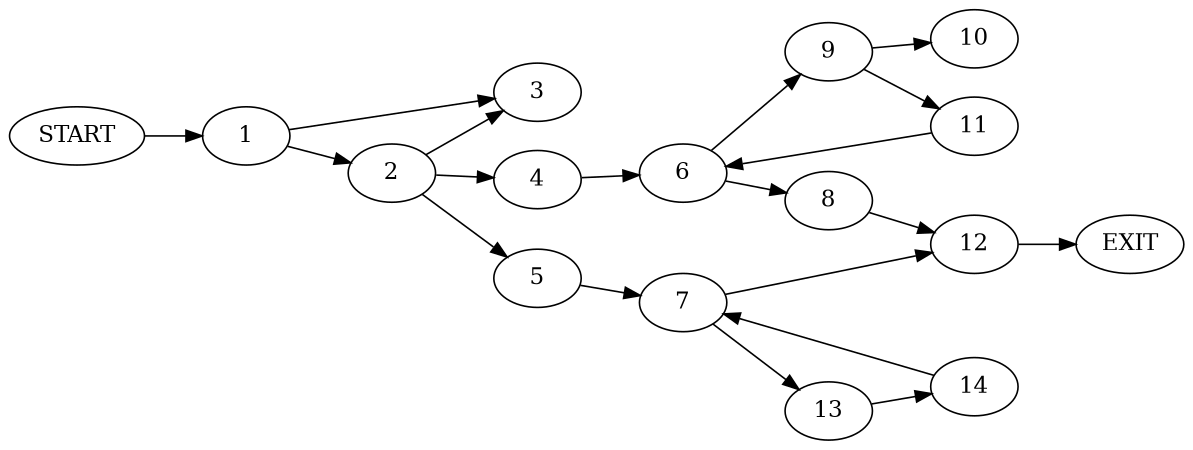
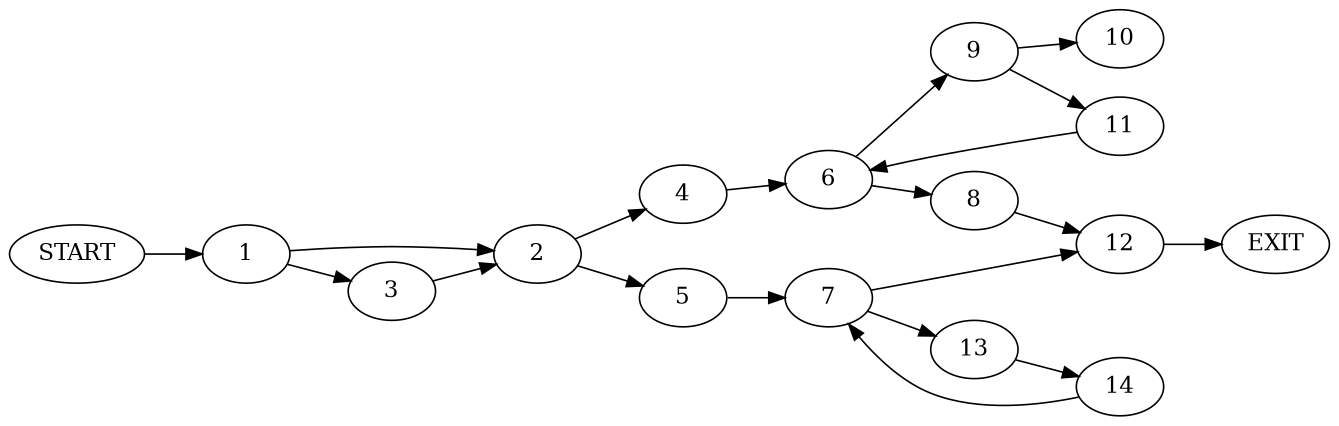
edge "2" -> "3": reversed
